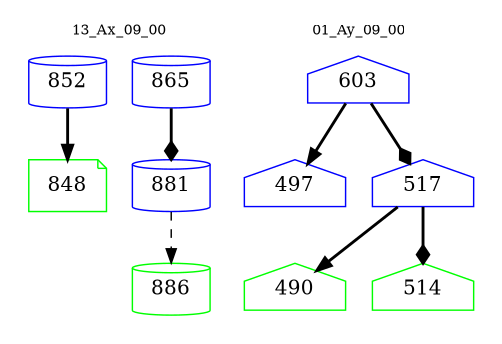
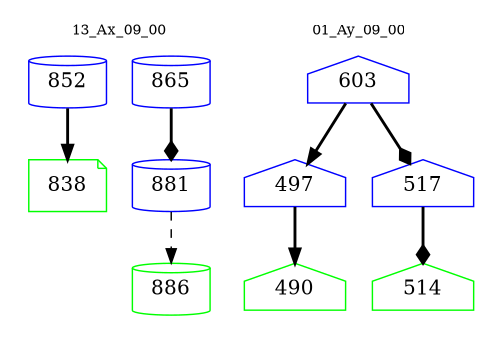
node "848": label "848" -> "838"
edge "517" -> "490": now "497" -> "490"
